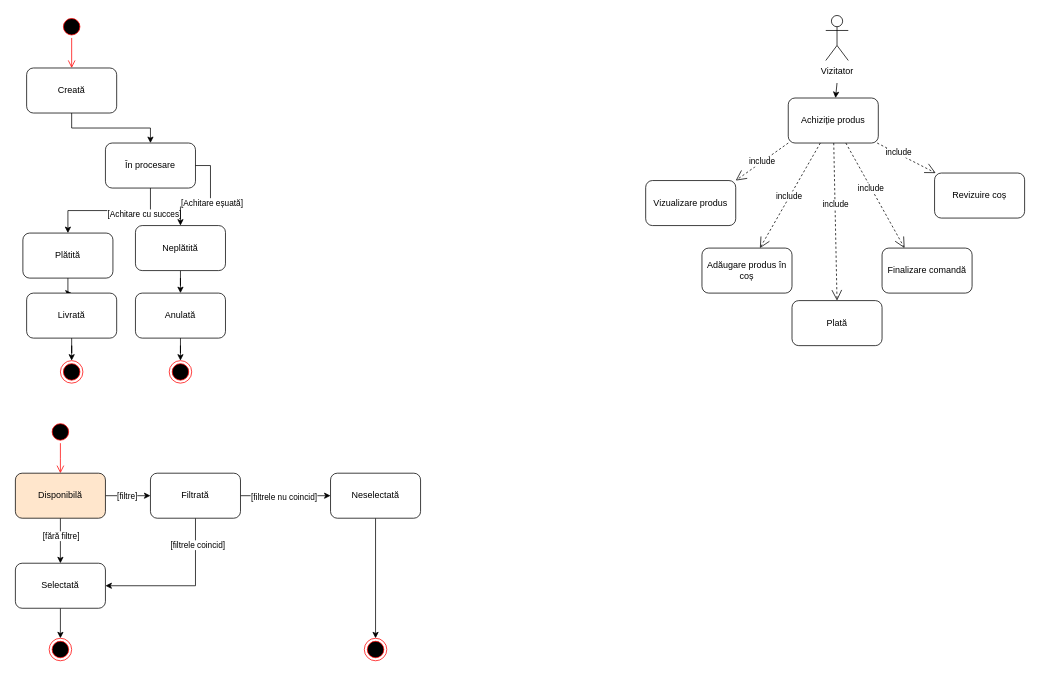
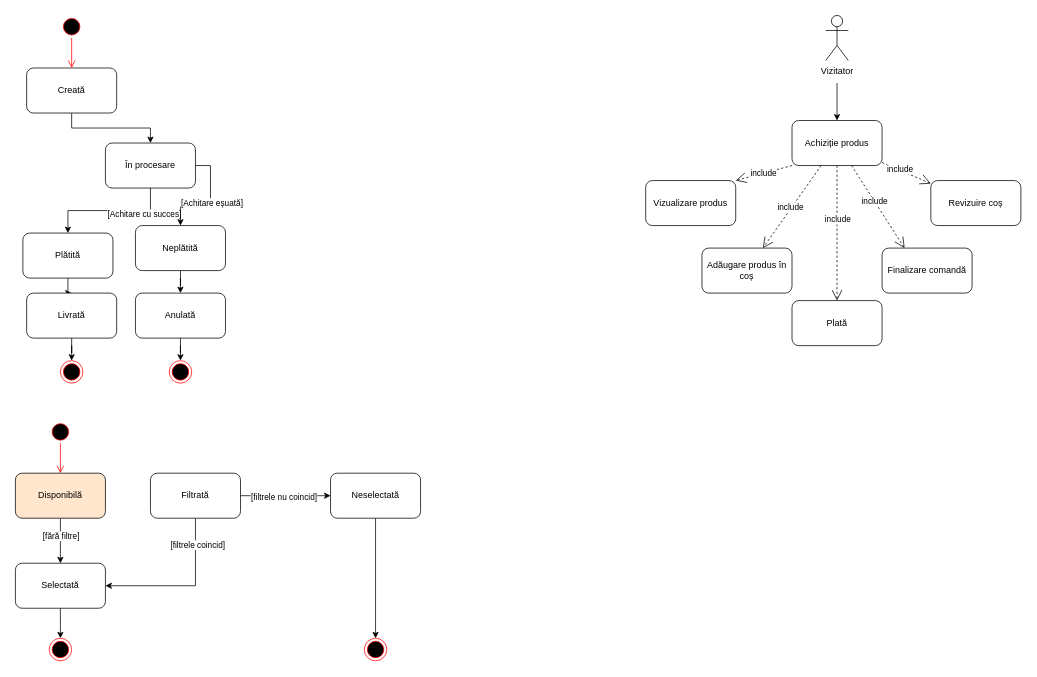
node "Achiziție produs": moved (833, 120) -> (837, 143)
node "Revizuire coș": moved (979, 195) -> (975, 203)
edge "Disponibilă" -> "Filtrată": removed, label "[filtre]"
